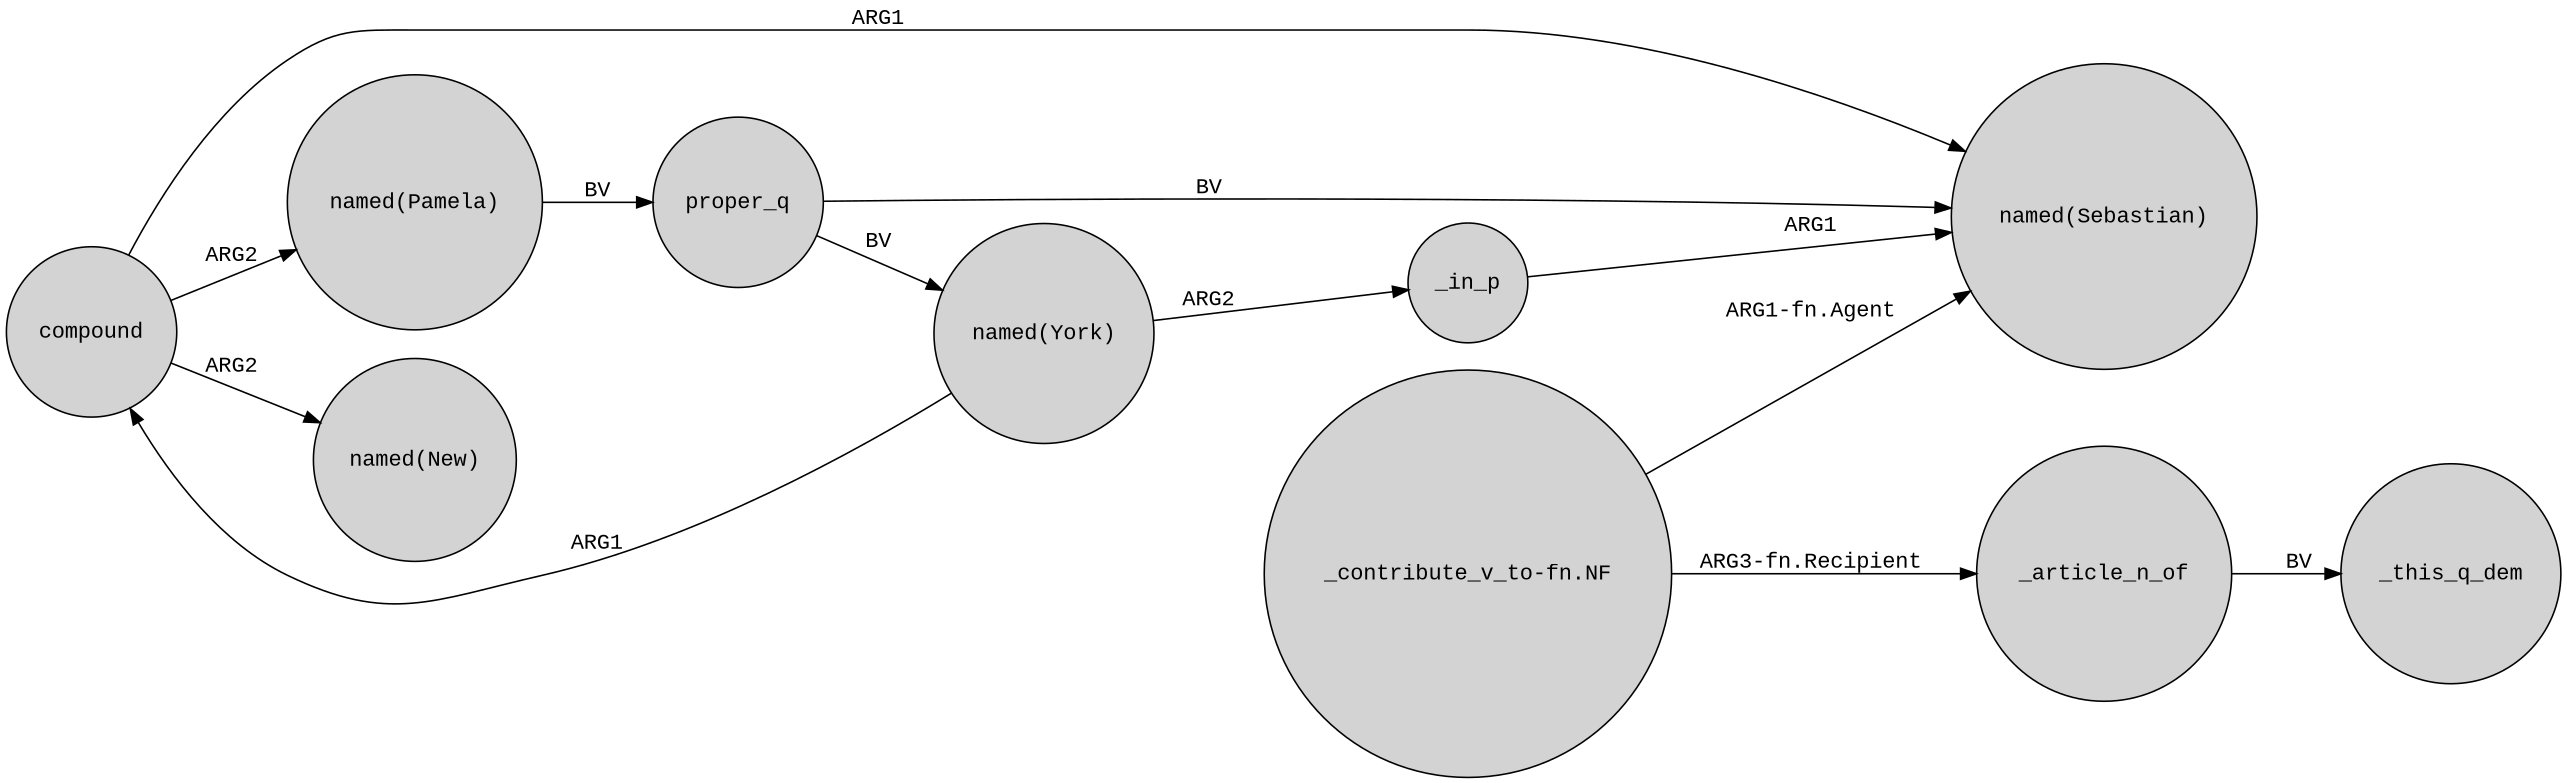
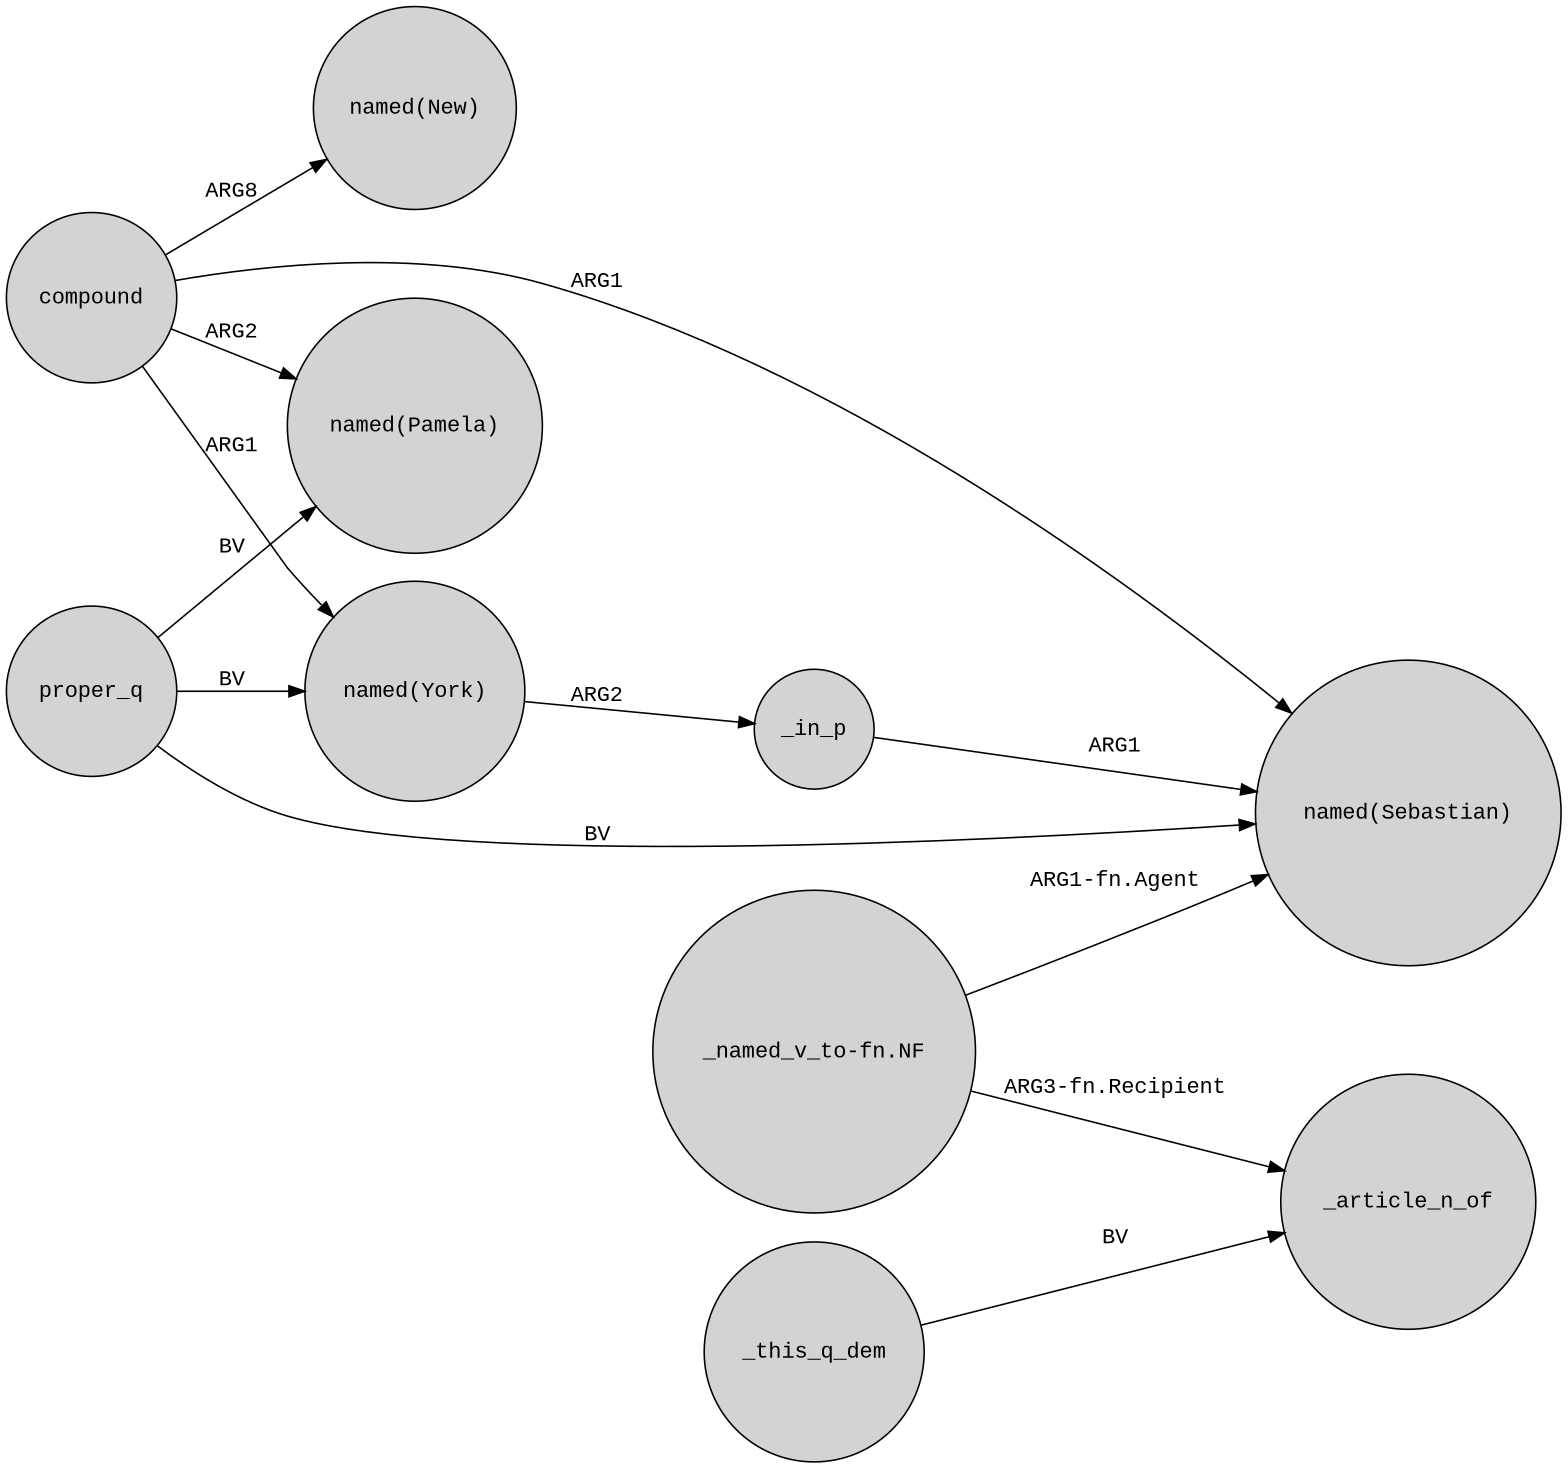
edge "named(Pamela)" -> "proper_q": reversed
edge "compound" -> "named(New)": label "ARG2" -> "ARG8"
node "_contribute_v_to-fn.NF": label "_contribute_v_to-fn.NF" -> "_named_v_to-fn.NF"
edge "_article_n_of" -> "_this_q_dem": reversed
edge "named(York)" -> "compound": reversed
